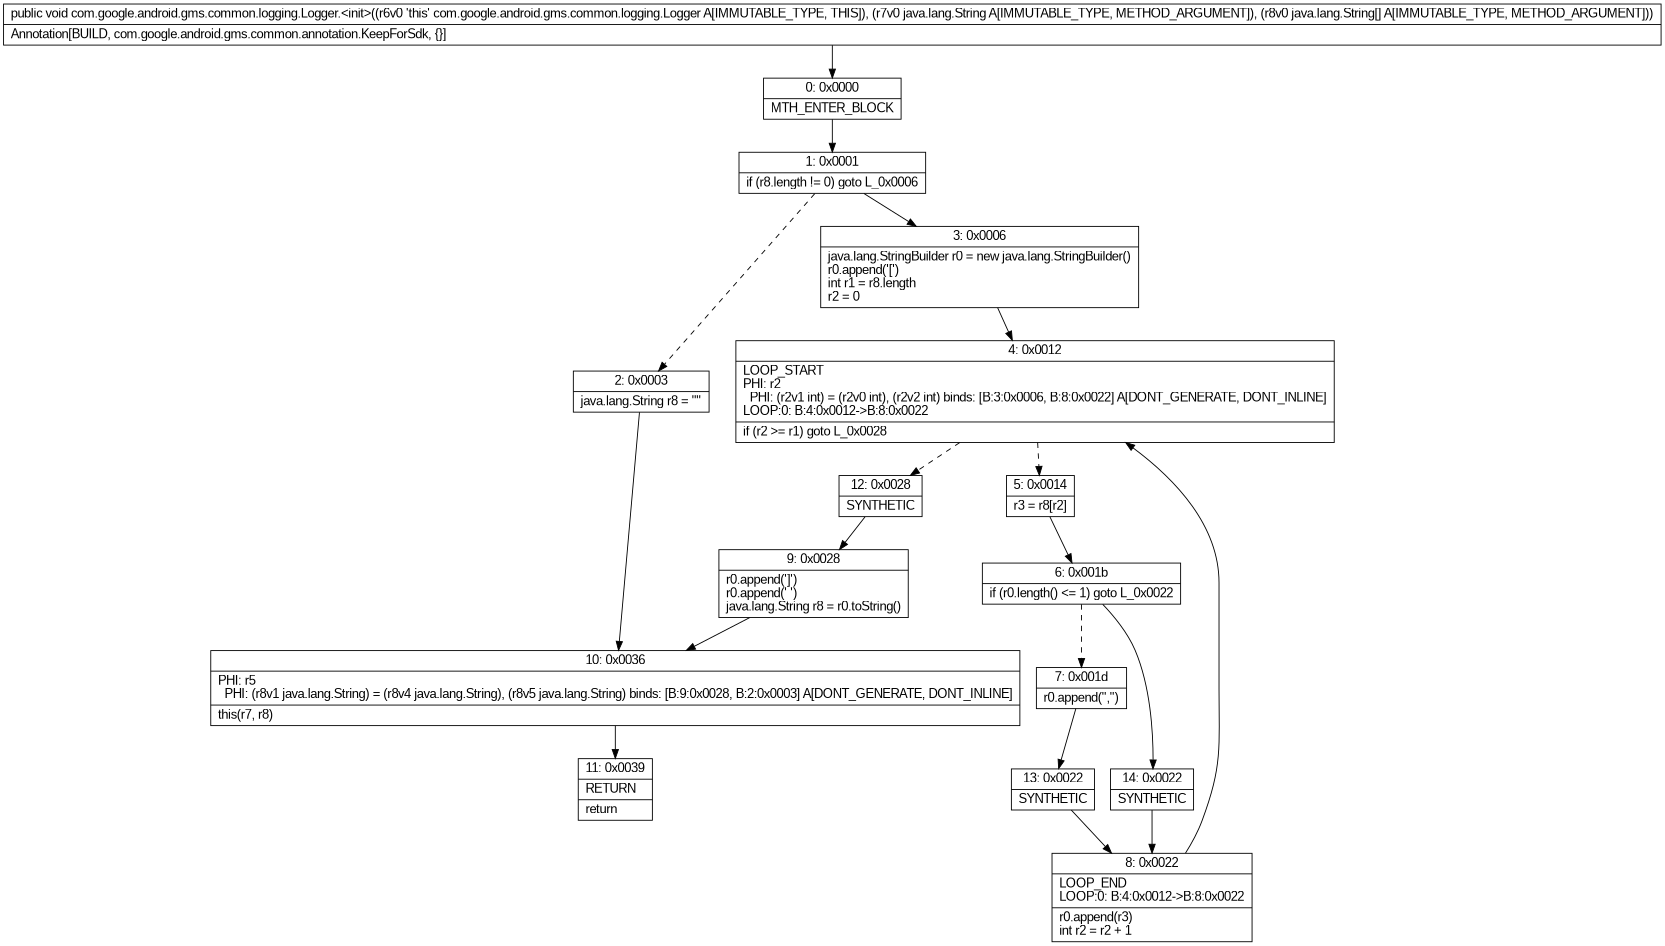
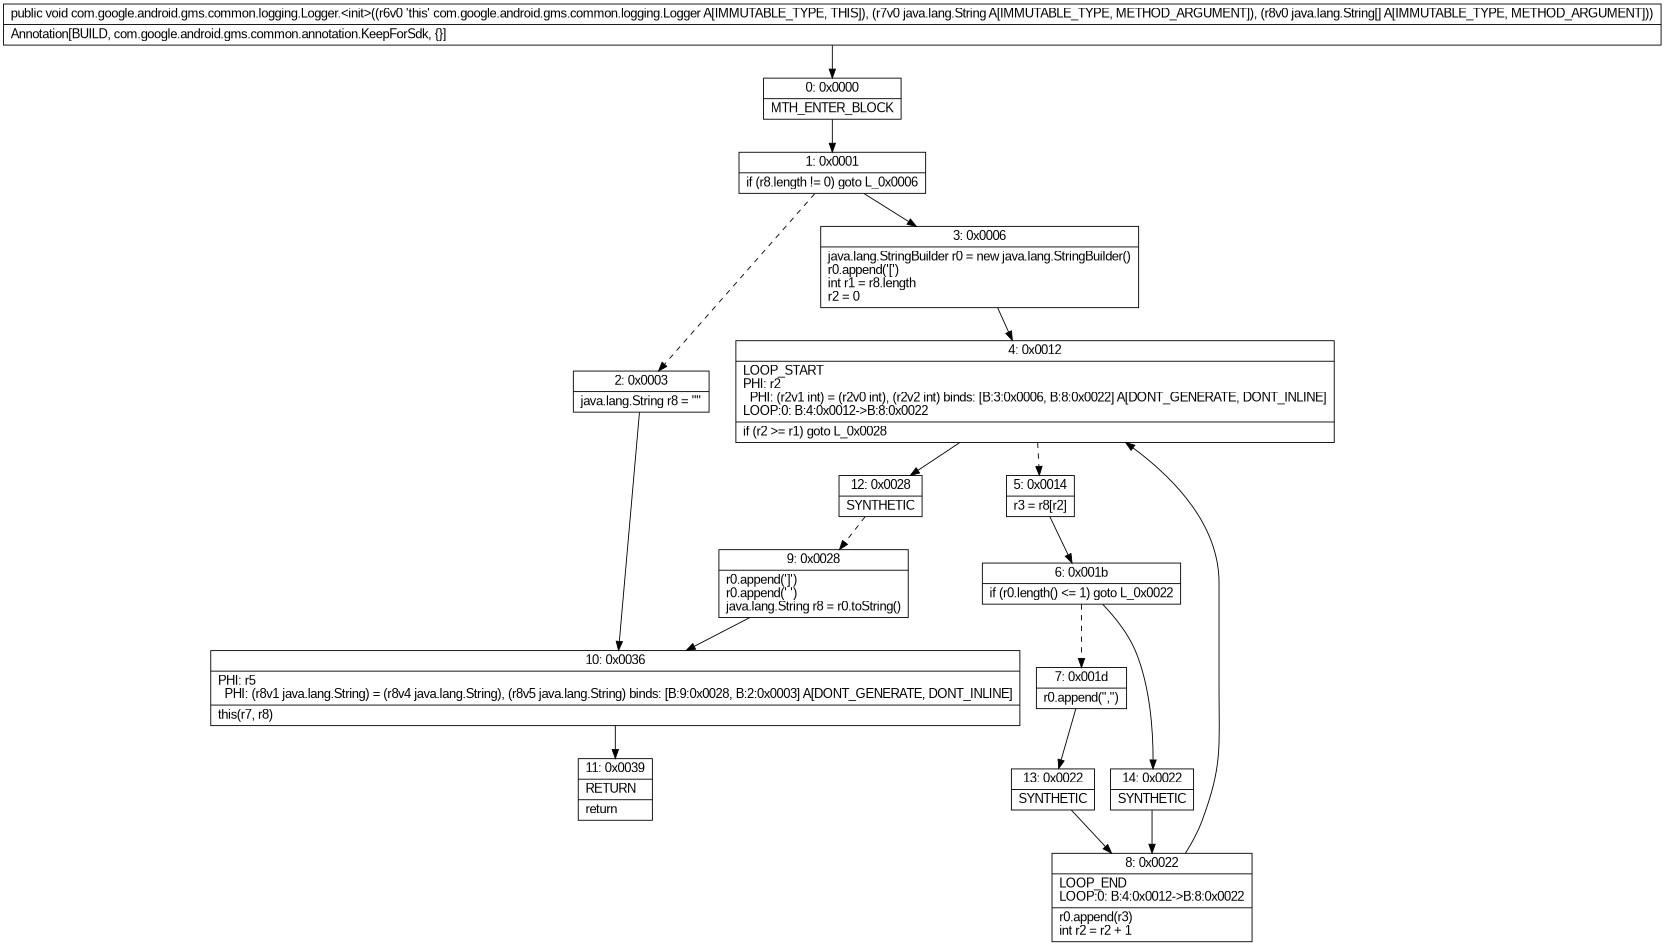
edge "4: 0x0012" -> "12: 0x0028": style dashed -> solid
edge "12: 0x0028" -> "9: 0x0028": style solid -> dashed
